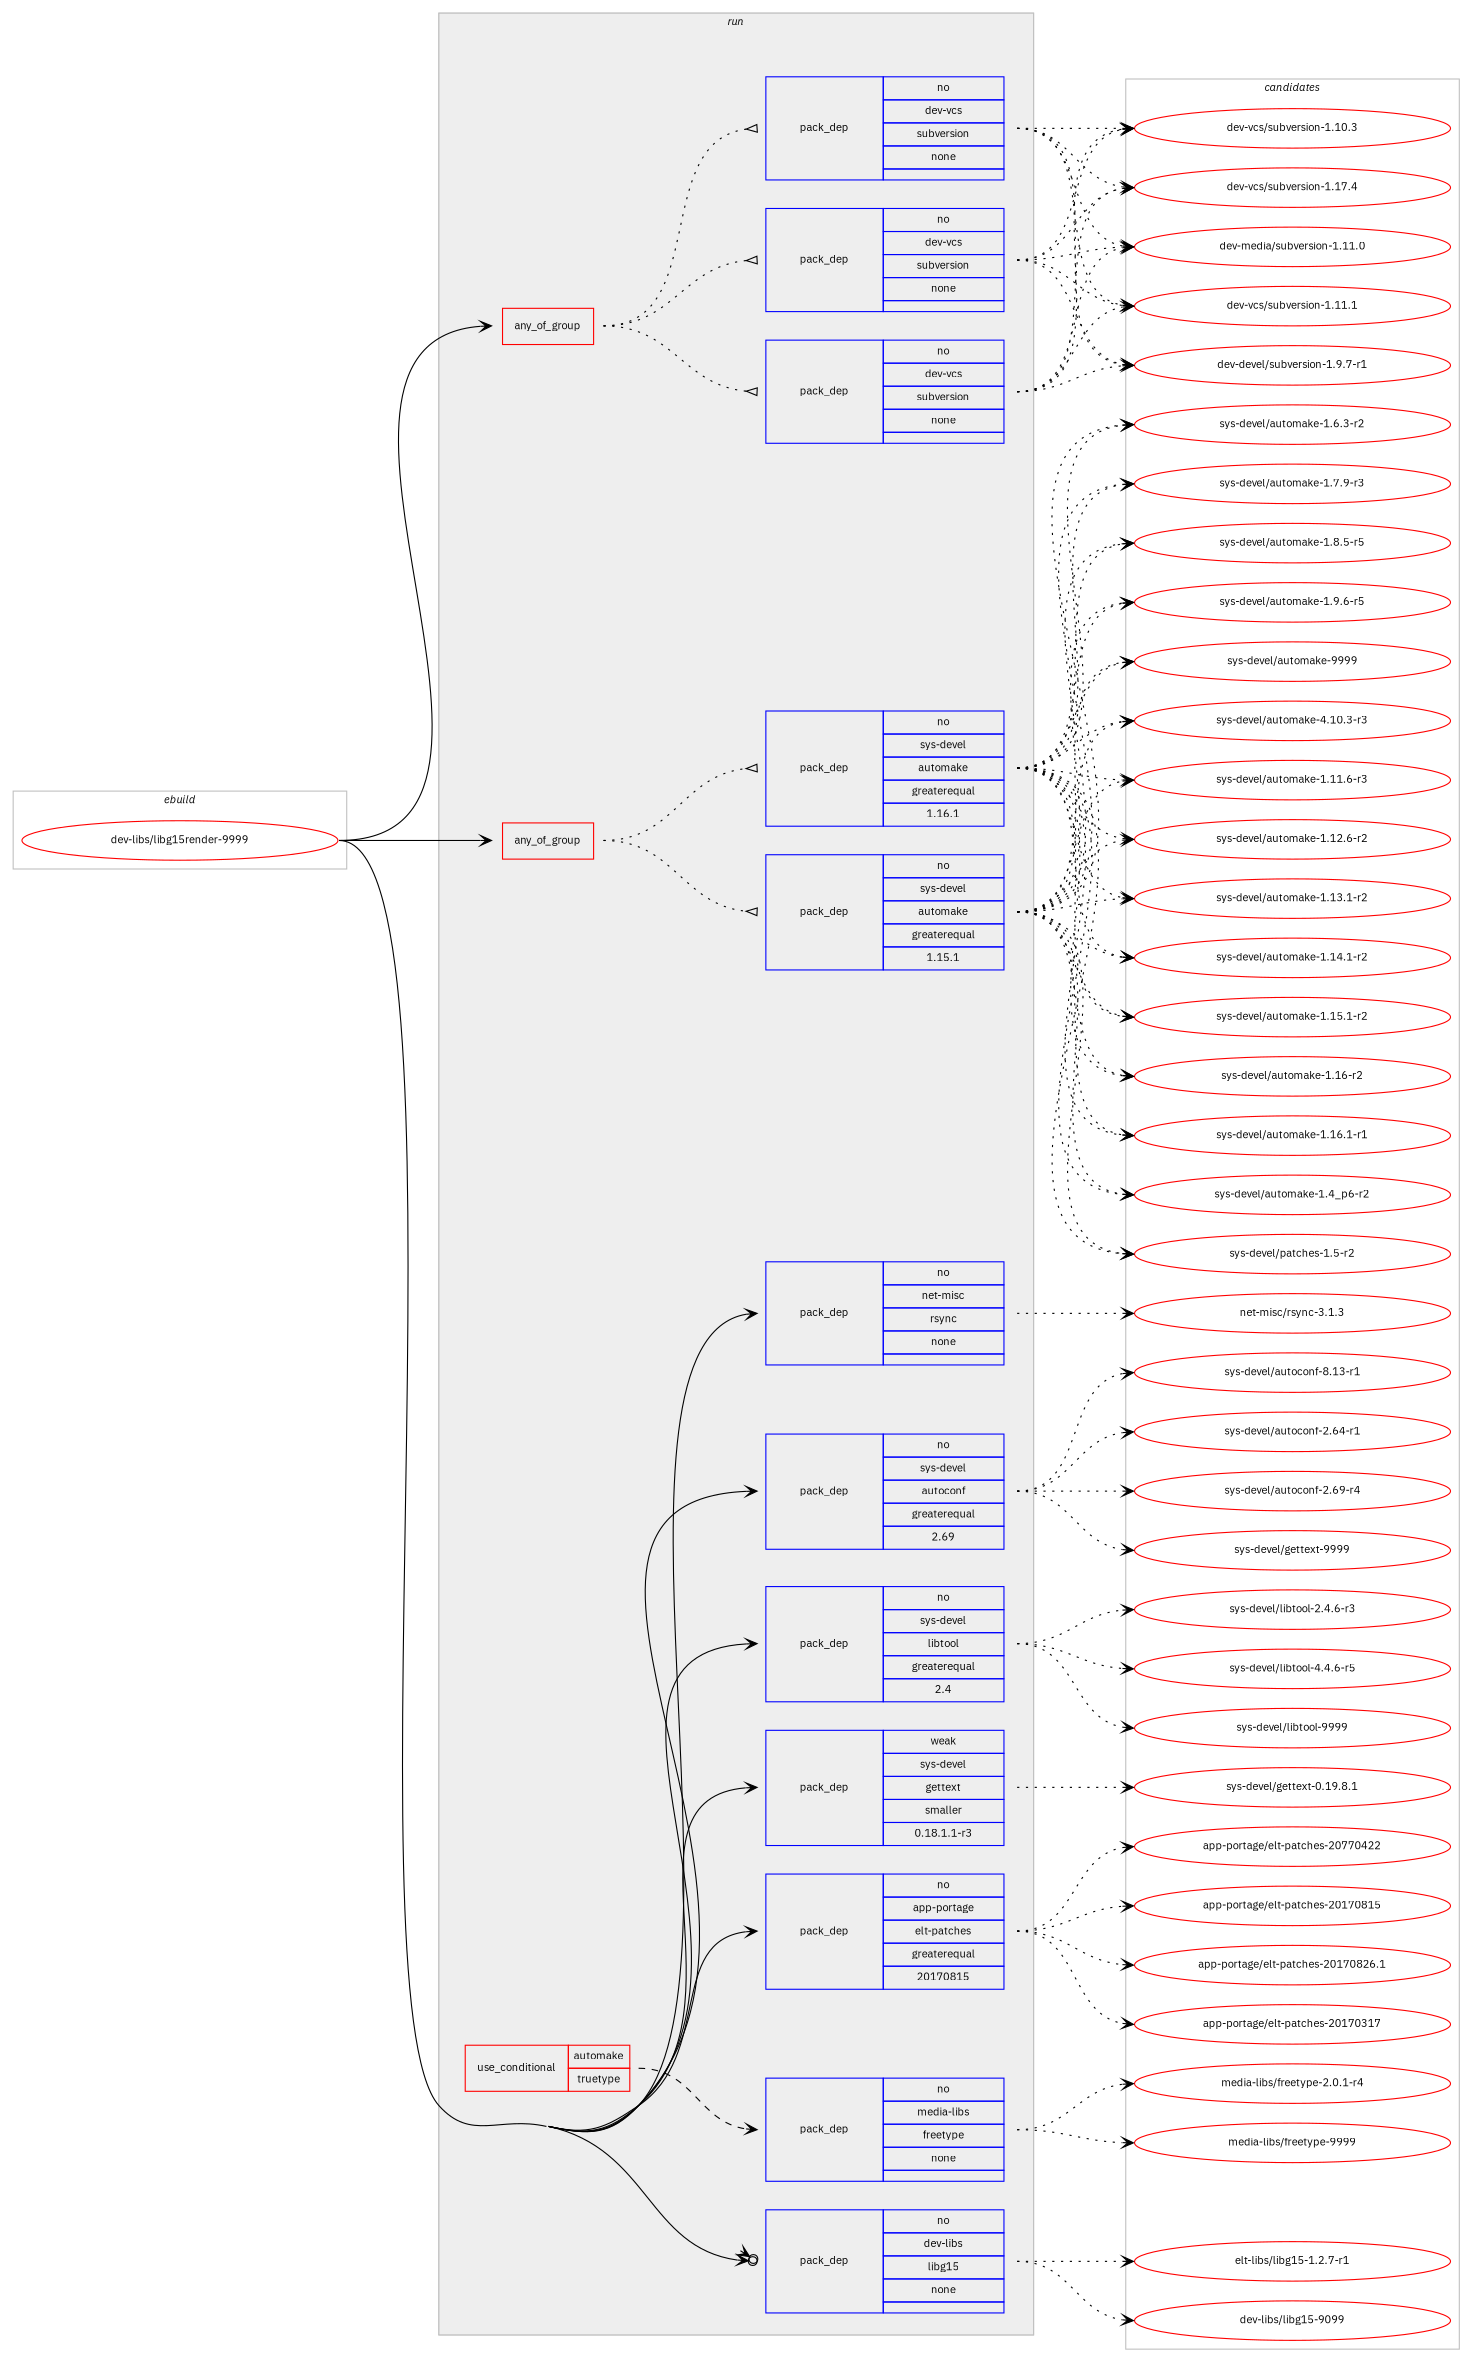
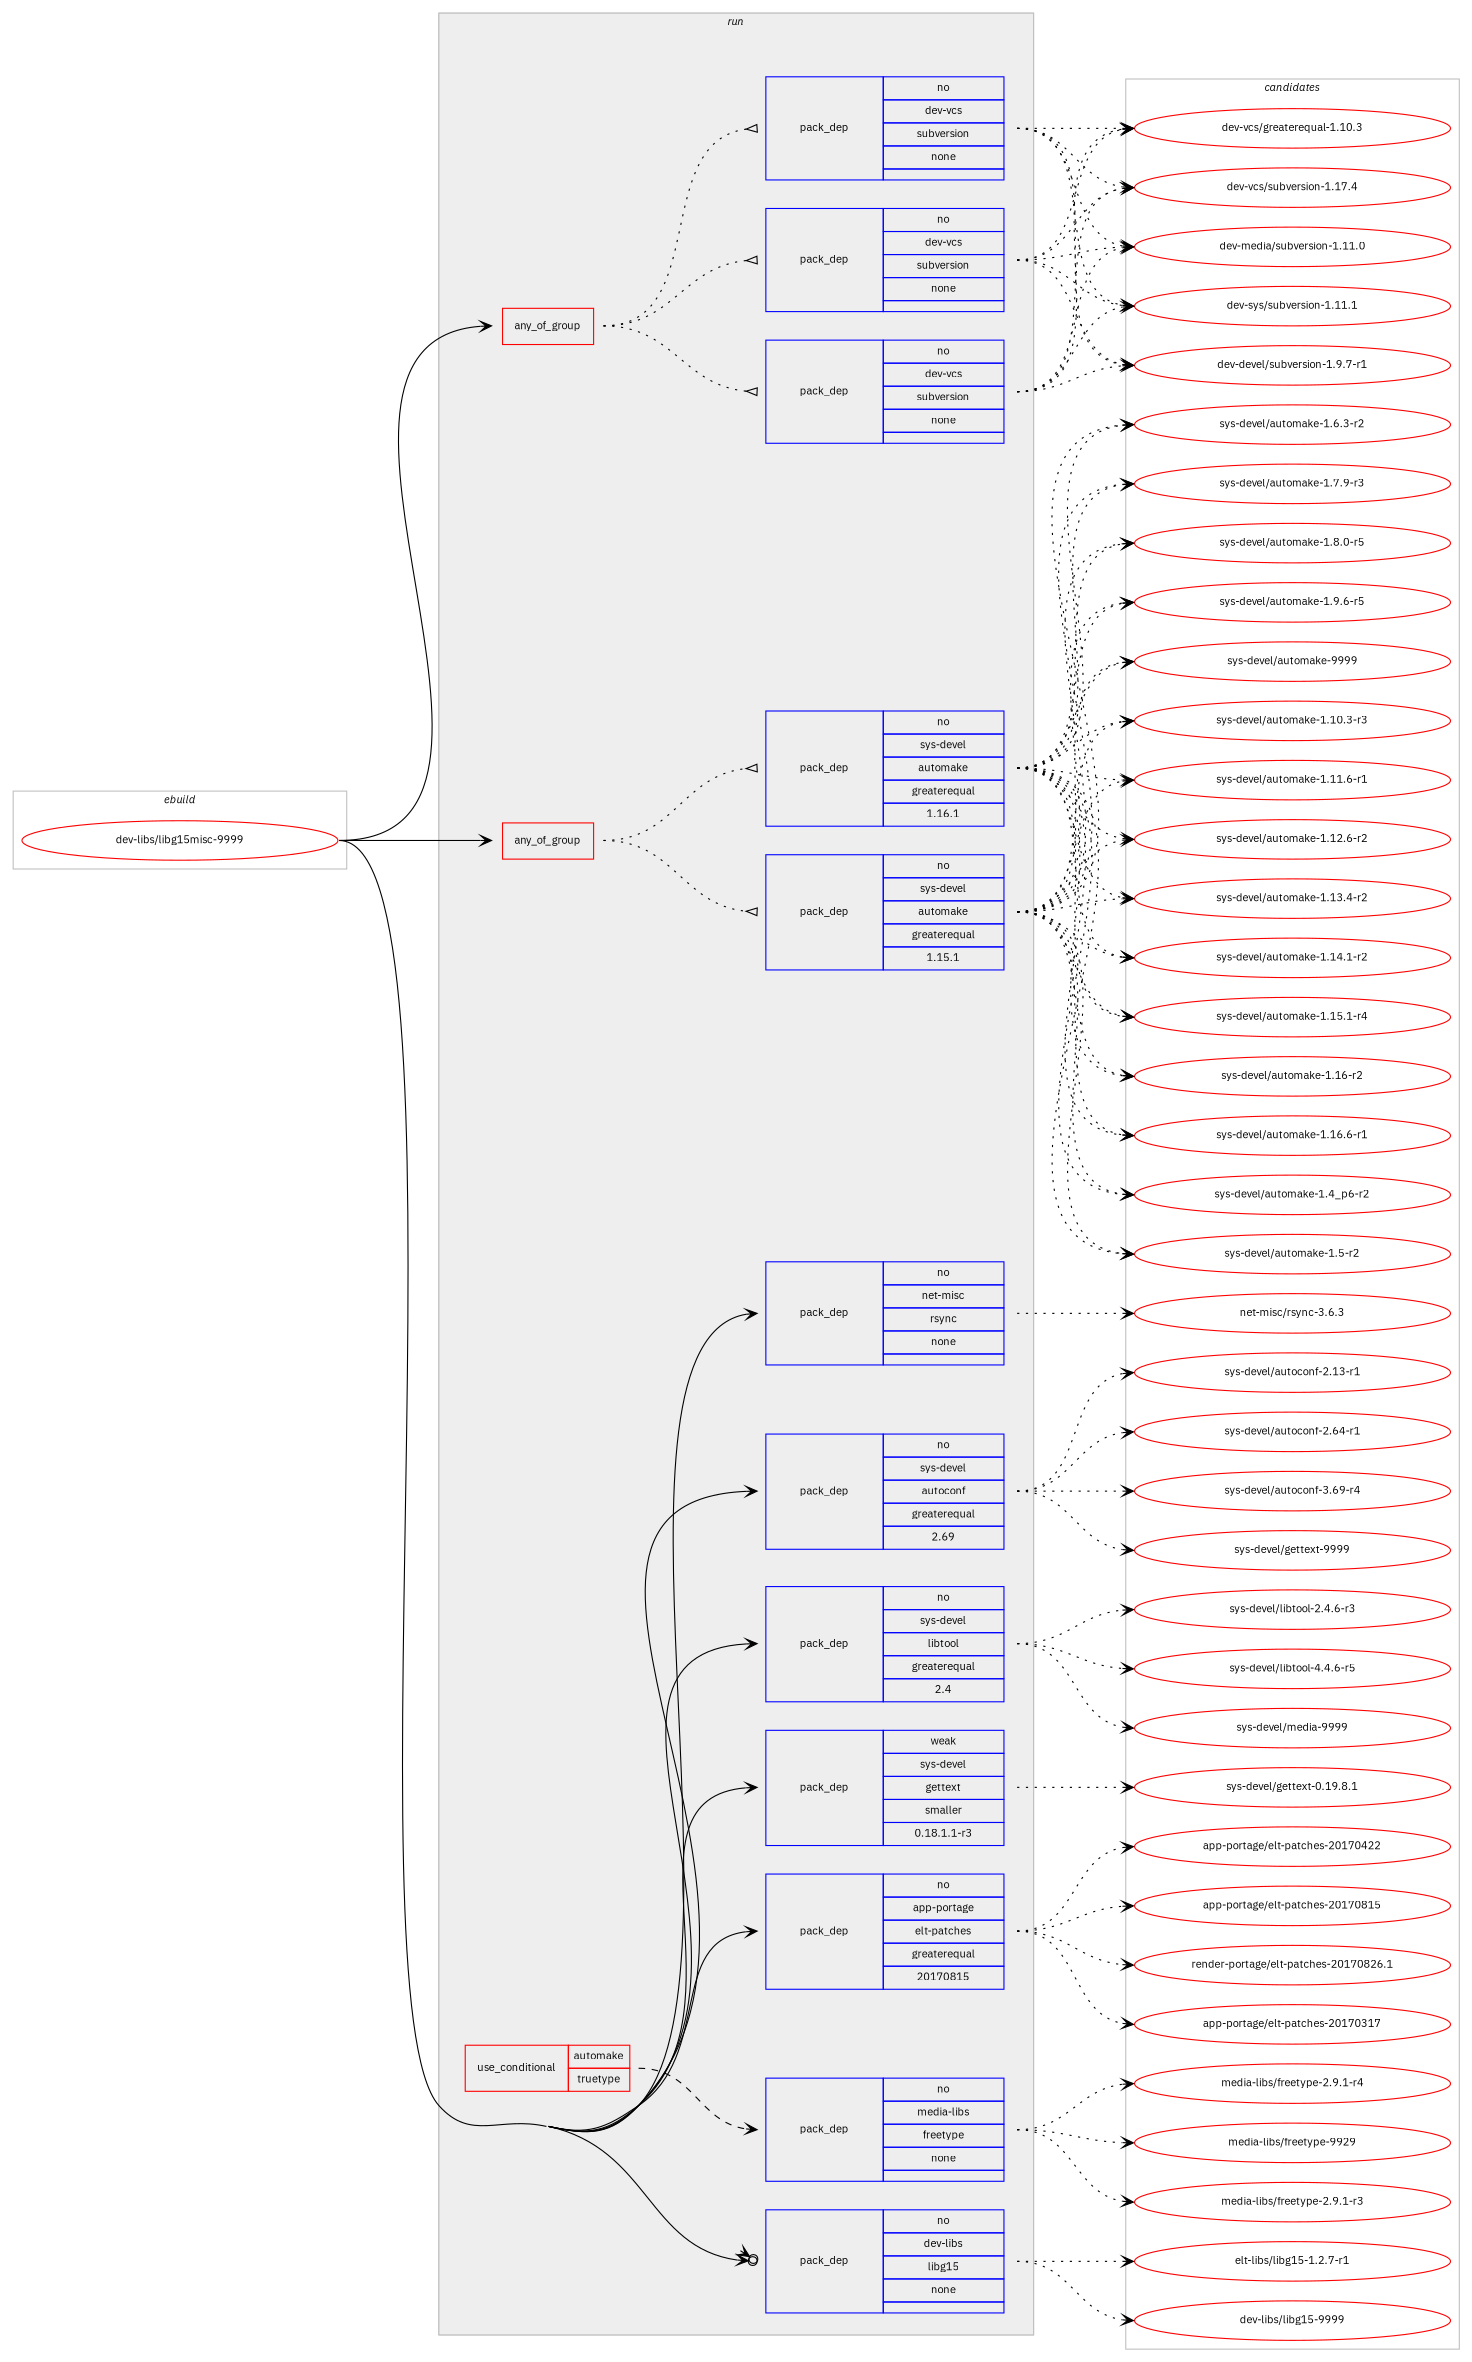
node "dev-vcs/subversion-1.10.3": label "dev-vcs/subversion-1.10.3" -> "dev-vcs/greaterequal-1.10.3"
node "dev-vcs/subversion-1.11.1": label "dev-vcs/subversion-1.11.1" -> "dev-sys/subversion-1.11.1"
node "sys-devel/automake-1.8.5-r5": label "sys-devel/automake-1.8.5-r5" -> "sys-devel/automake-1.8.0-r5"
node "sys-devel/automake-4.10.3-r3": label "sys-devel/automake-4.10.3-r3" -> "sys-devel/automake-1.10.3-r3"
node "sys-devel/automake-1.11.6-r3": label "sys-devel/automake-1.11.6-r3" -> "sys-devel/automake-1.11.6-r1"
node "dev-libs/libg15render-9999": label "dev-libs/libg15render-9999" -> "dev-libs/libg15misc-9999"
node "sys-devel/automake-1.13.1-r2": label "sys-devel/automake-1.13.1-r2" -> "sys-devel/automake-1.13.4-r2"
node "sys-devel/automake-1.15.1-r2": label "sys-devel/automake-1.15.1-r2" -> "sys-devel/automake-1.15.1-r4"
node "sys-devel/automake-1.16.1-r1": label "sys-devel/automake-1.16.1-r1" -> "sys-devel/automake-1.16.6-r1"
node "sys-devel/patches-1.5-r2": label "sys-devel/patches-1.5-r2" -> "sys-devel/automake-1.5-r2"
node "net-misc/rsync-3.1.3": label "net-misc/rsync-3.1.3" -> "net-misc/rsync-3.6.3"
node "sys-devel/autoconf-8.13-r1": label "sys-devel/autoconf-8.13-r1" -> "sys-devel/autoconf-2.13-r1"
node "sys-devel/autoconf-2.69-r4": label "sys-devel/autoconf-2.69-r4" -> "sys-devel/autoconf-3.69-r4"
node "sys-devel/libtool-9999": label "sys-devel/libtool-9999" -> "sys-devel/media-9999"
node "app-portage/elt-patches-20770422": label "app-portage/elt-patches-20770422" -> "app-portage/elt-patches-20170422"
node "app-portage/elt-patches-20170826.1": label "app-portage/elt-patches-20170826.1" -> "render-portage/elt-patches-20170826.1"
node "media-libs/freetype-2.0.1-r4": label "media-libs/freetype-2.0.1-r4" -> "media-libs/freetype-2.9.1-r4"
node "media-libs/freetype-9999": label "media-libs/freetype-9999" -> "media-libs/freetype-9929"
node "media-libs/freetype-2.9.1-r3": added
node "dev-libs/libg15-9099": label "dev-libs/libg15-9099" -> "dev-libs/libg15-9999"
